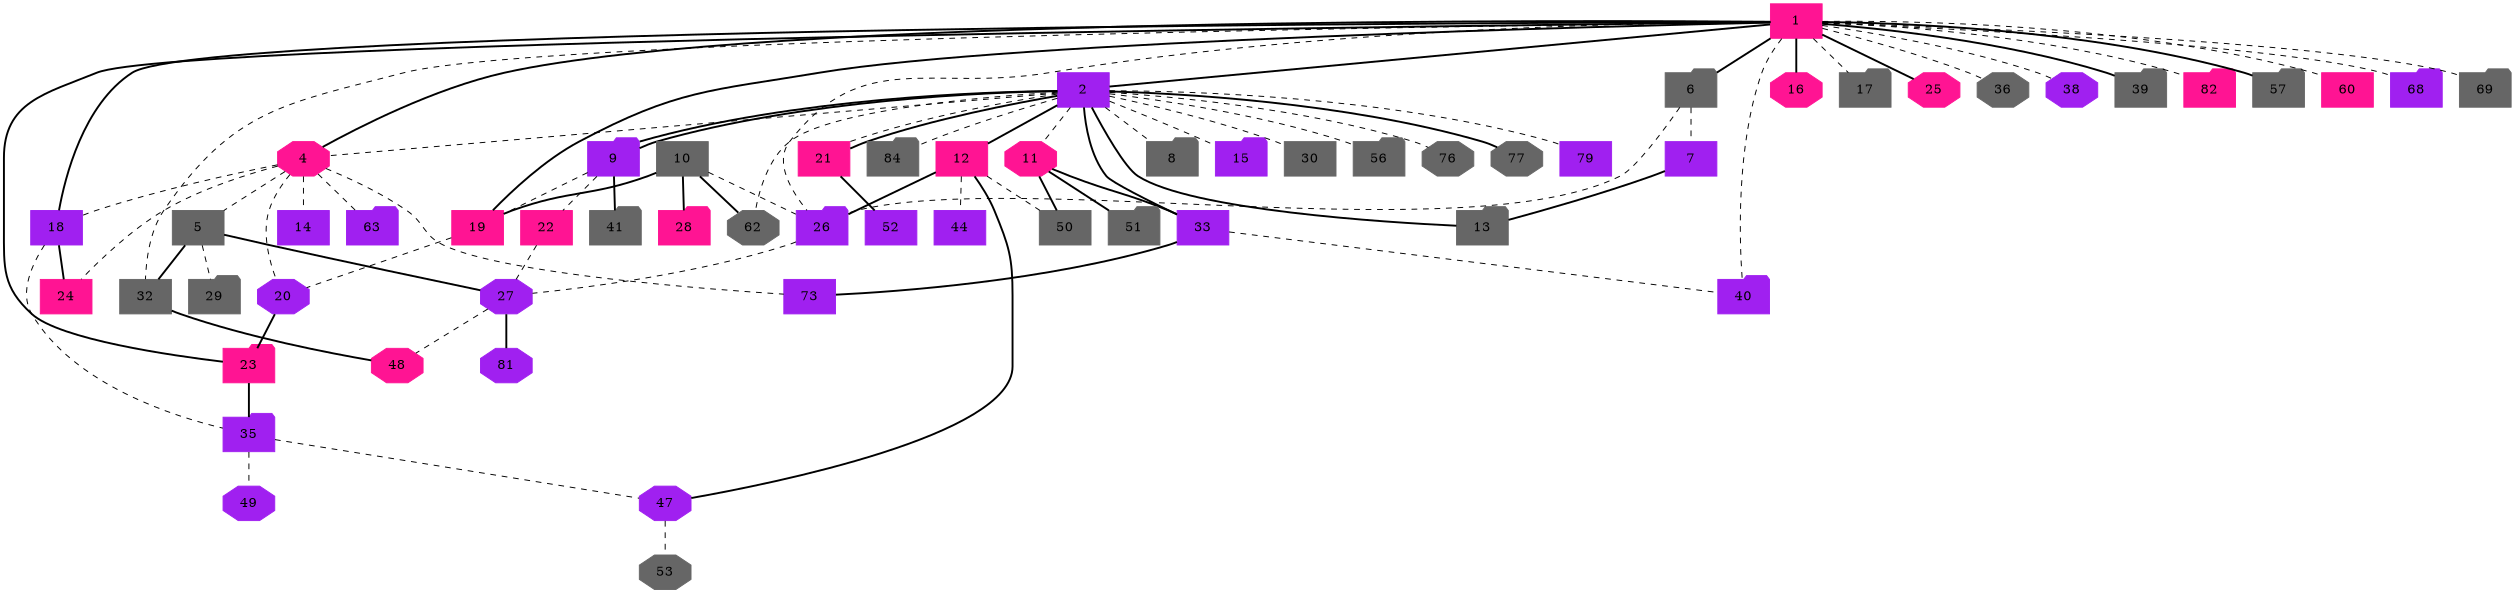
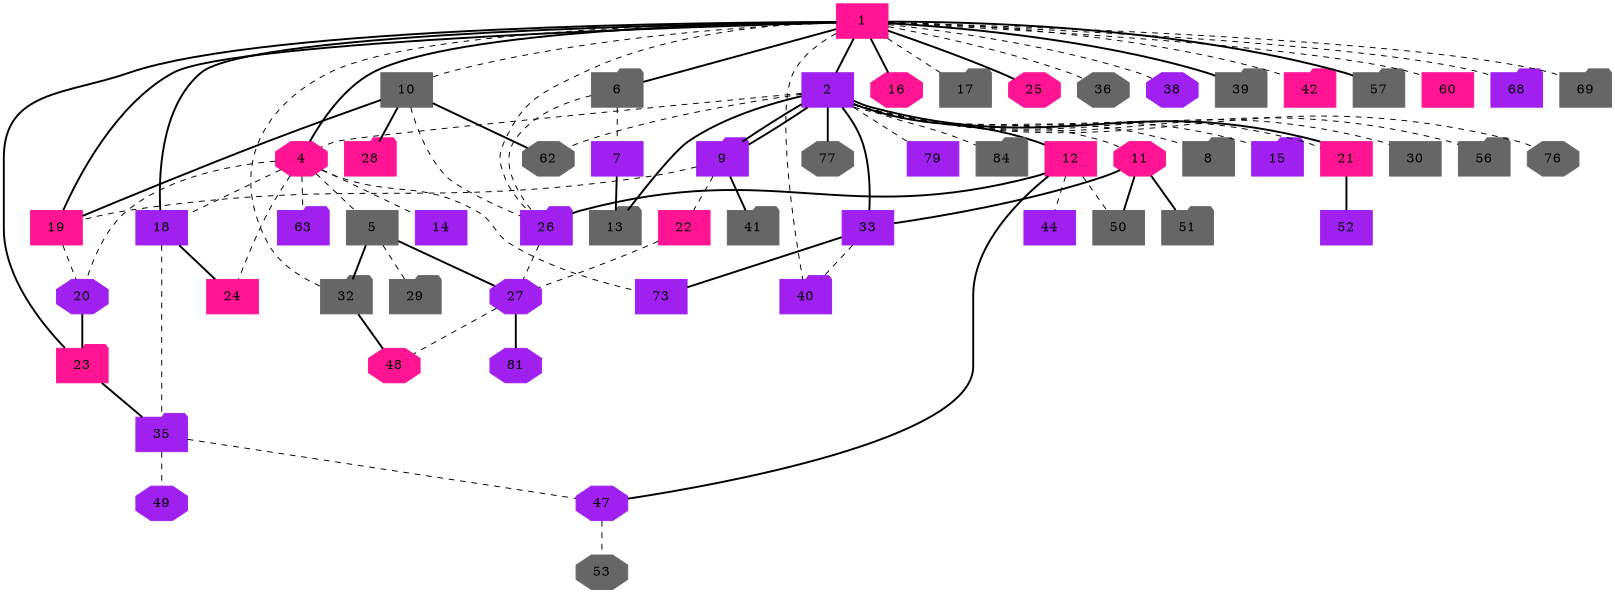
edge "1" -- "10": added
node "82": label "82" -> "42"
node "32": shape box -> folder
